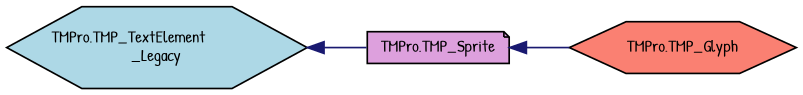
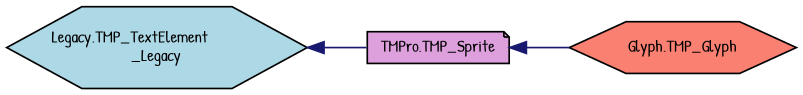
node "TMPro.TMP_TextElement _Legacy": label "TMPro.TMP_TextElement _Legacy" -> "Legacy.TMP_TextElement _Legacy"
node "TMPro.TMP_Glyph": label "TMPro.TMP_Glyph" -> "Glyph.TMP_Glyph"
